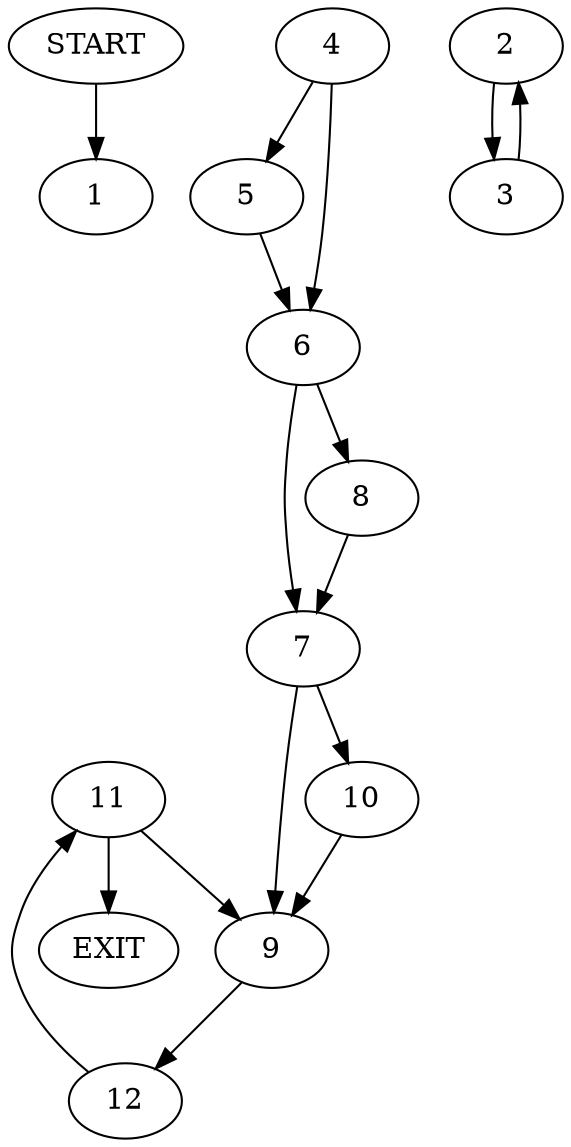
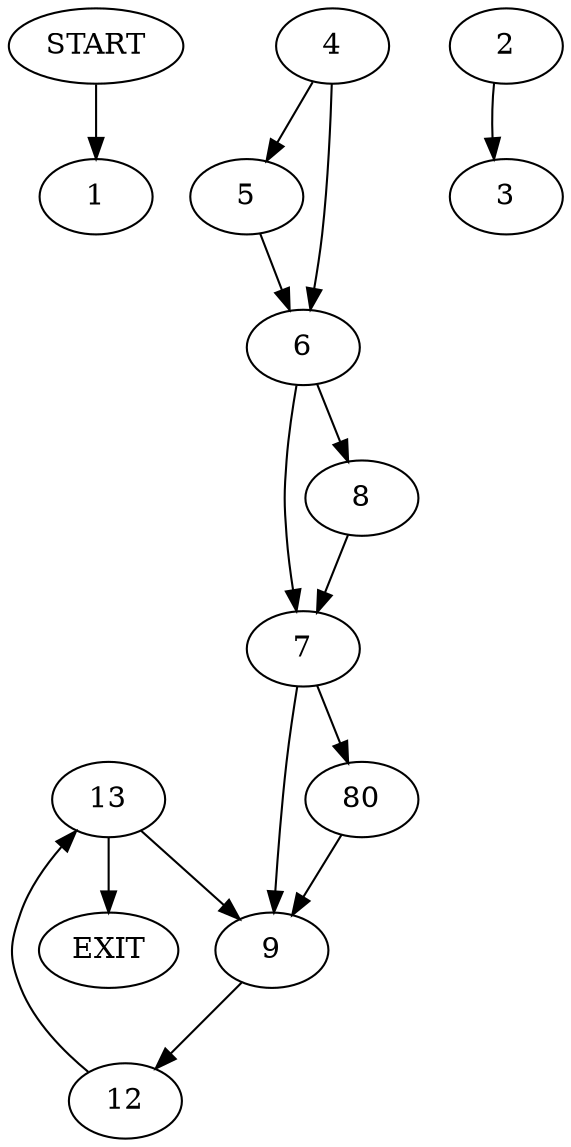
edge "3" -> "2": removed
node "11": label "11" -> "13"
node "10": label "10" -> "80"
